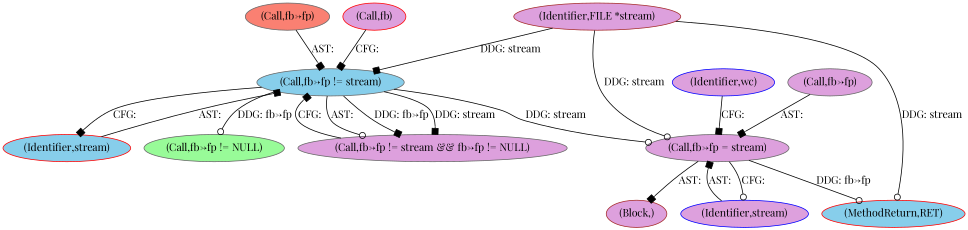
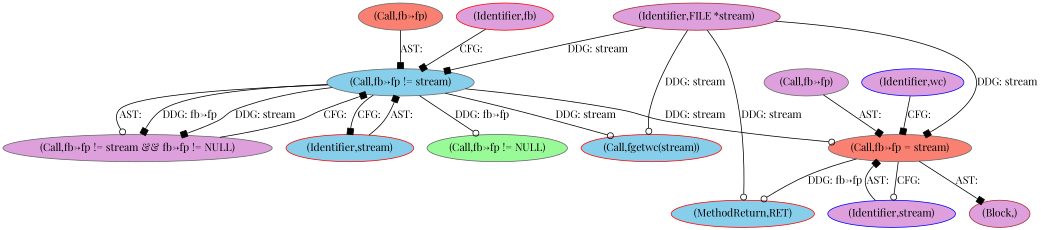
node "(Call,fb)": label "(Call,fb)" -> "(Identifier,fb)"
edge "(Identifier,FILE *stream)" -> "(Call,fb->fp = stream)": arrowhead odot -> box
node "(Call,fgetwc(stream))": added
node "(Call,fb->fp = stream)": fillcolor plum -> salmon
